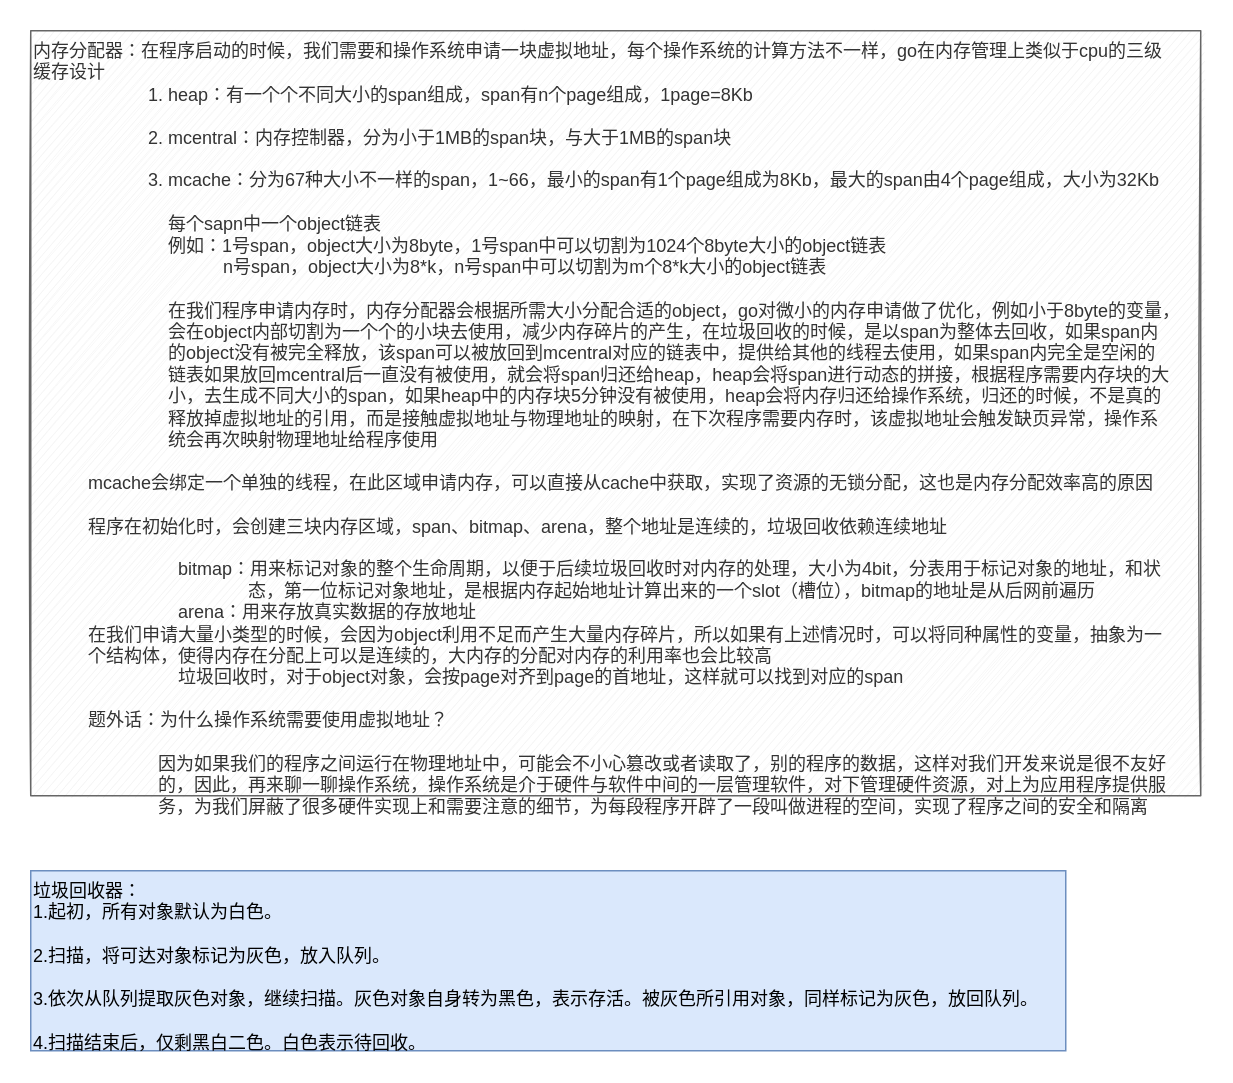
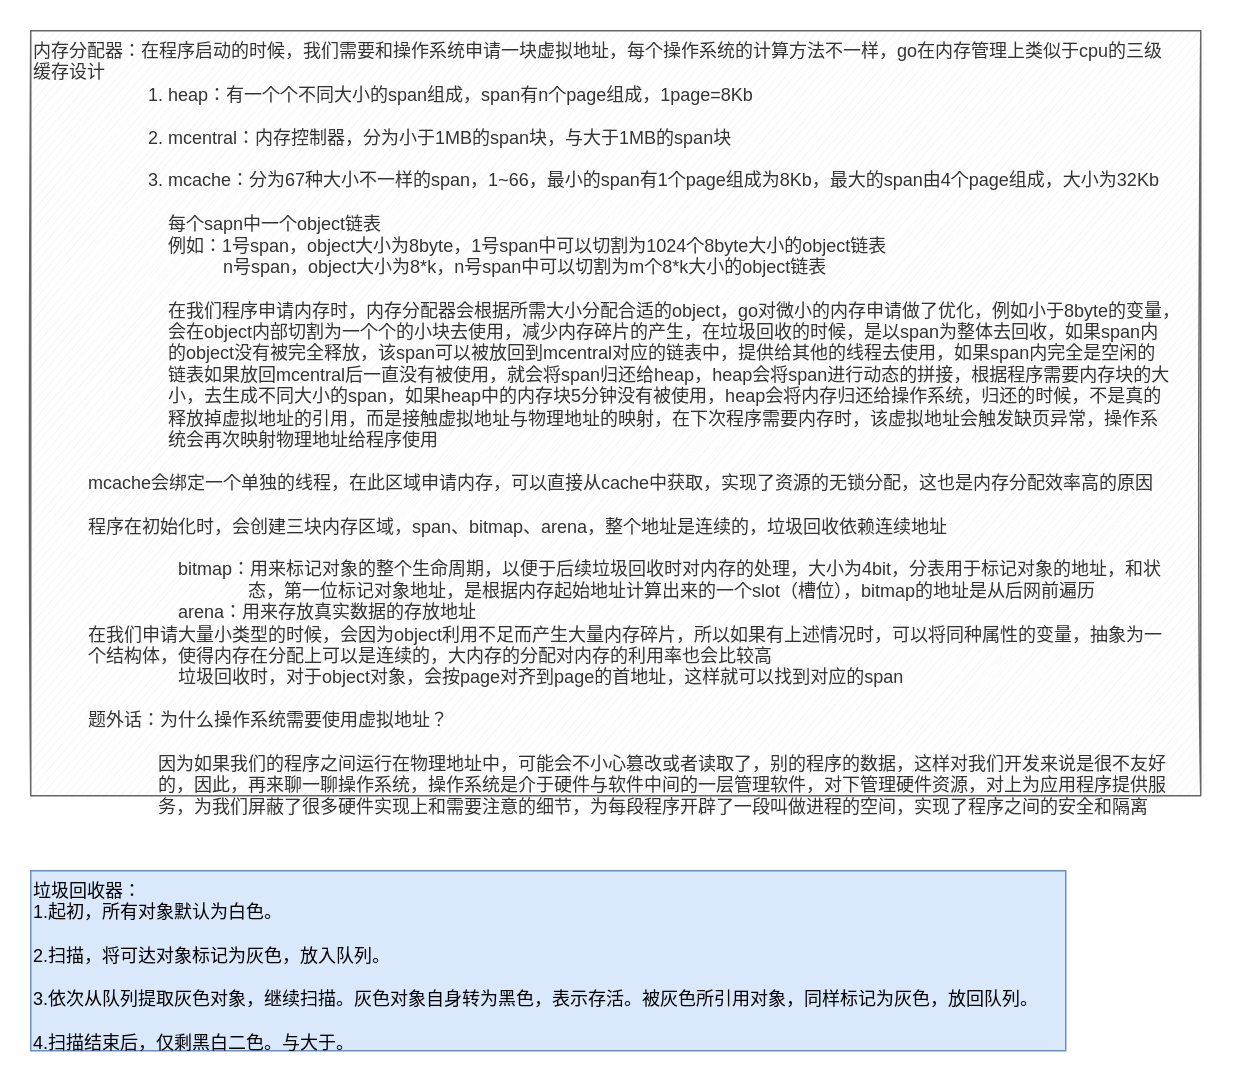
node "垃圾回收器： 1.起初，所有对象默认为白色。 2.扫描，将可达对象标记为灰色，放入队列。 3.依次从队列提取灰色对象，继续扫描。灰色对象自身转为黑色，表示存活。被灰色所引用对象，同样标记为灰色，放回队列。 4.扫描结束后，仅剩黑白二色。白色表示待回收。": label "垃圾回收器： 1.起初，所有对象默认为白色。 2.扫描，将可达对象标记为灰色，放入队列。 3.依次从队列提取灰色对象，继续扫描。灰色对象自身转为黑色，表示存活。被灰色所引用对象，同样标记为灰色，放回队列。 4.扫描结束后，仅剩黑白二色。白色表示待回收。" -> "垃圾回收器： 1.起初，所有对象默认为白色。 2.扫描，将可达对象标记为灰色，放入队列。 3.依次从队列提取灰色对象，继续扫描。灰色对象自身转为黑色，表示存活。被灰色所引用对象，同样标记为灰色，放回队列。 4.扫描结束后，仅剩黑白二色。与大于。"
